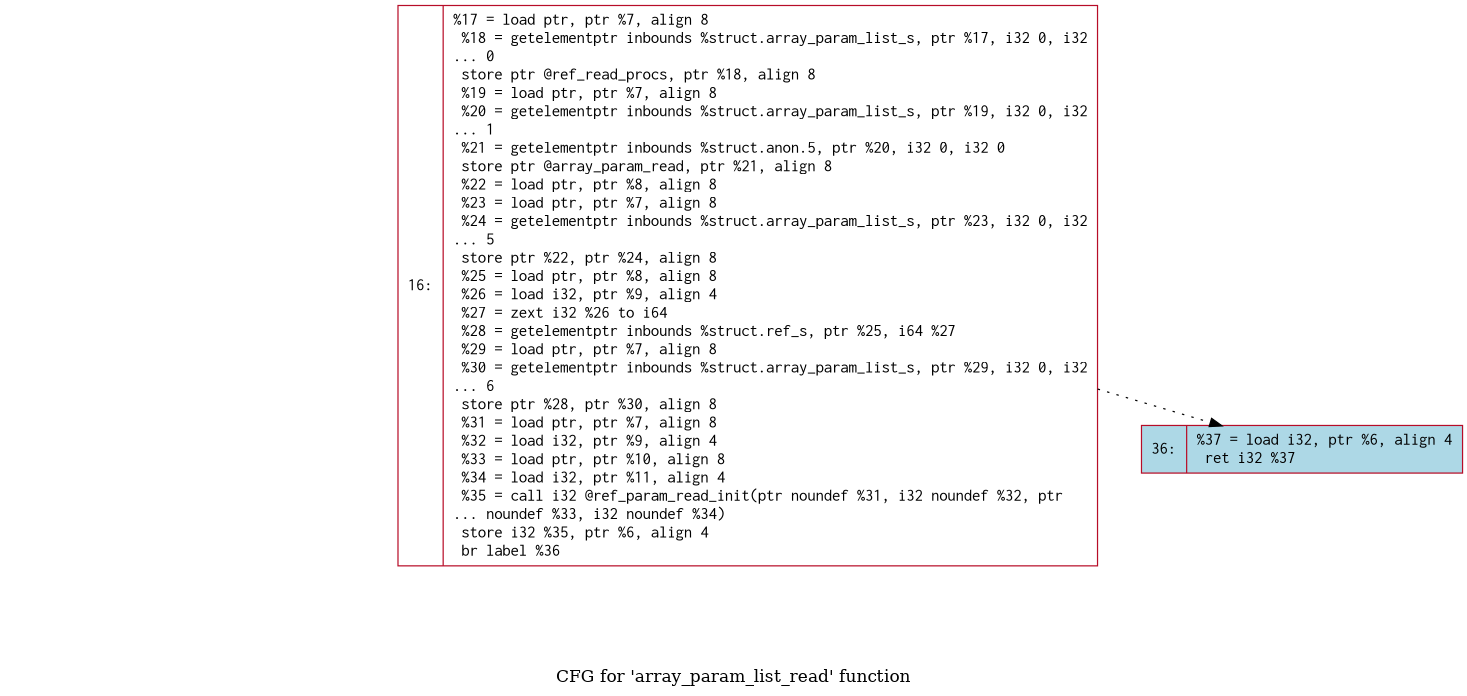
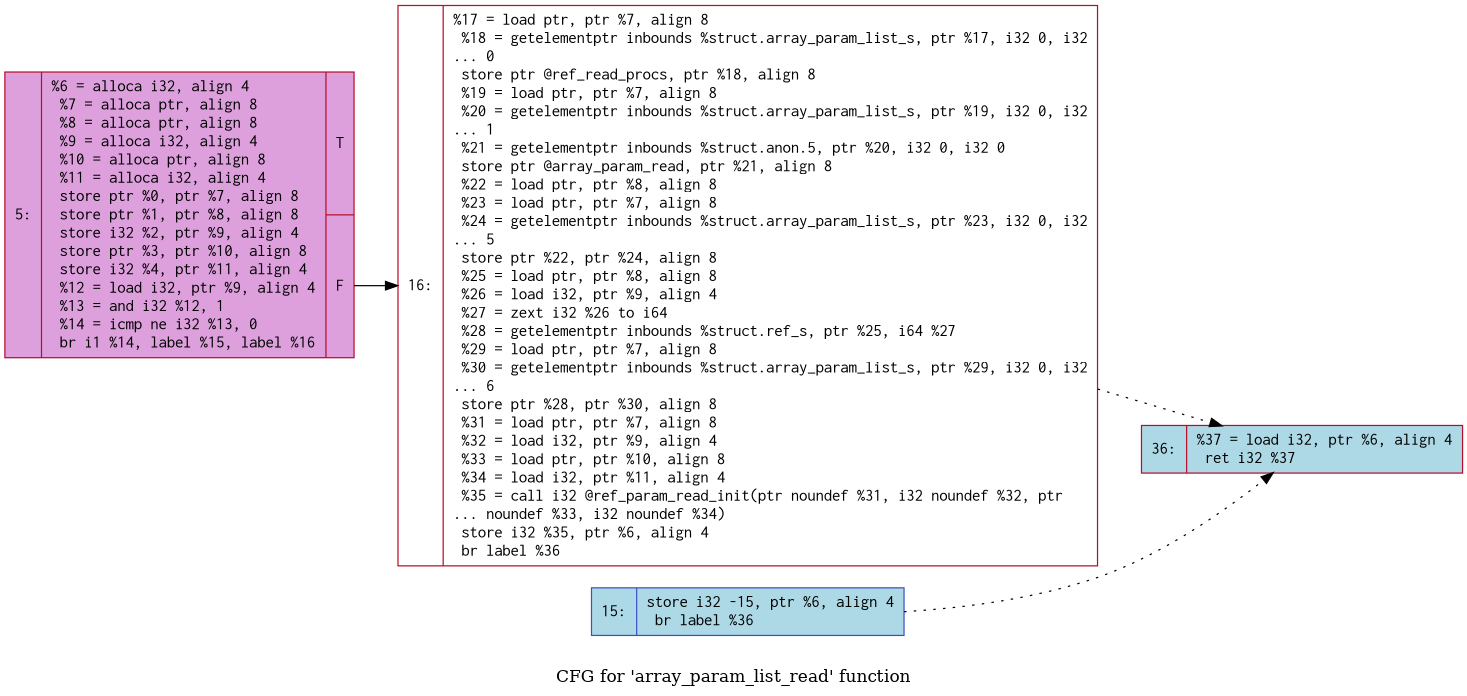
node "5:": added
node "15:": added
